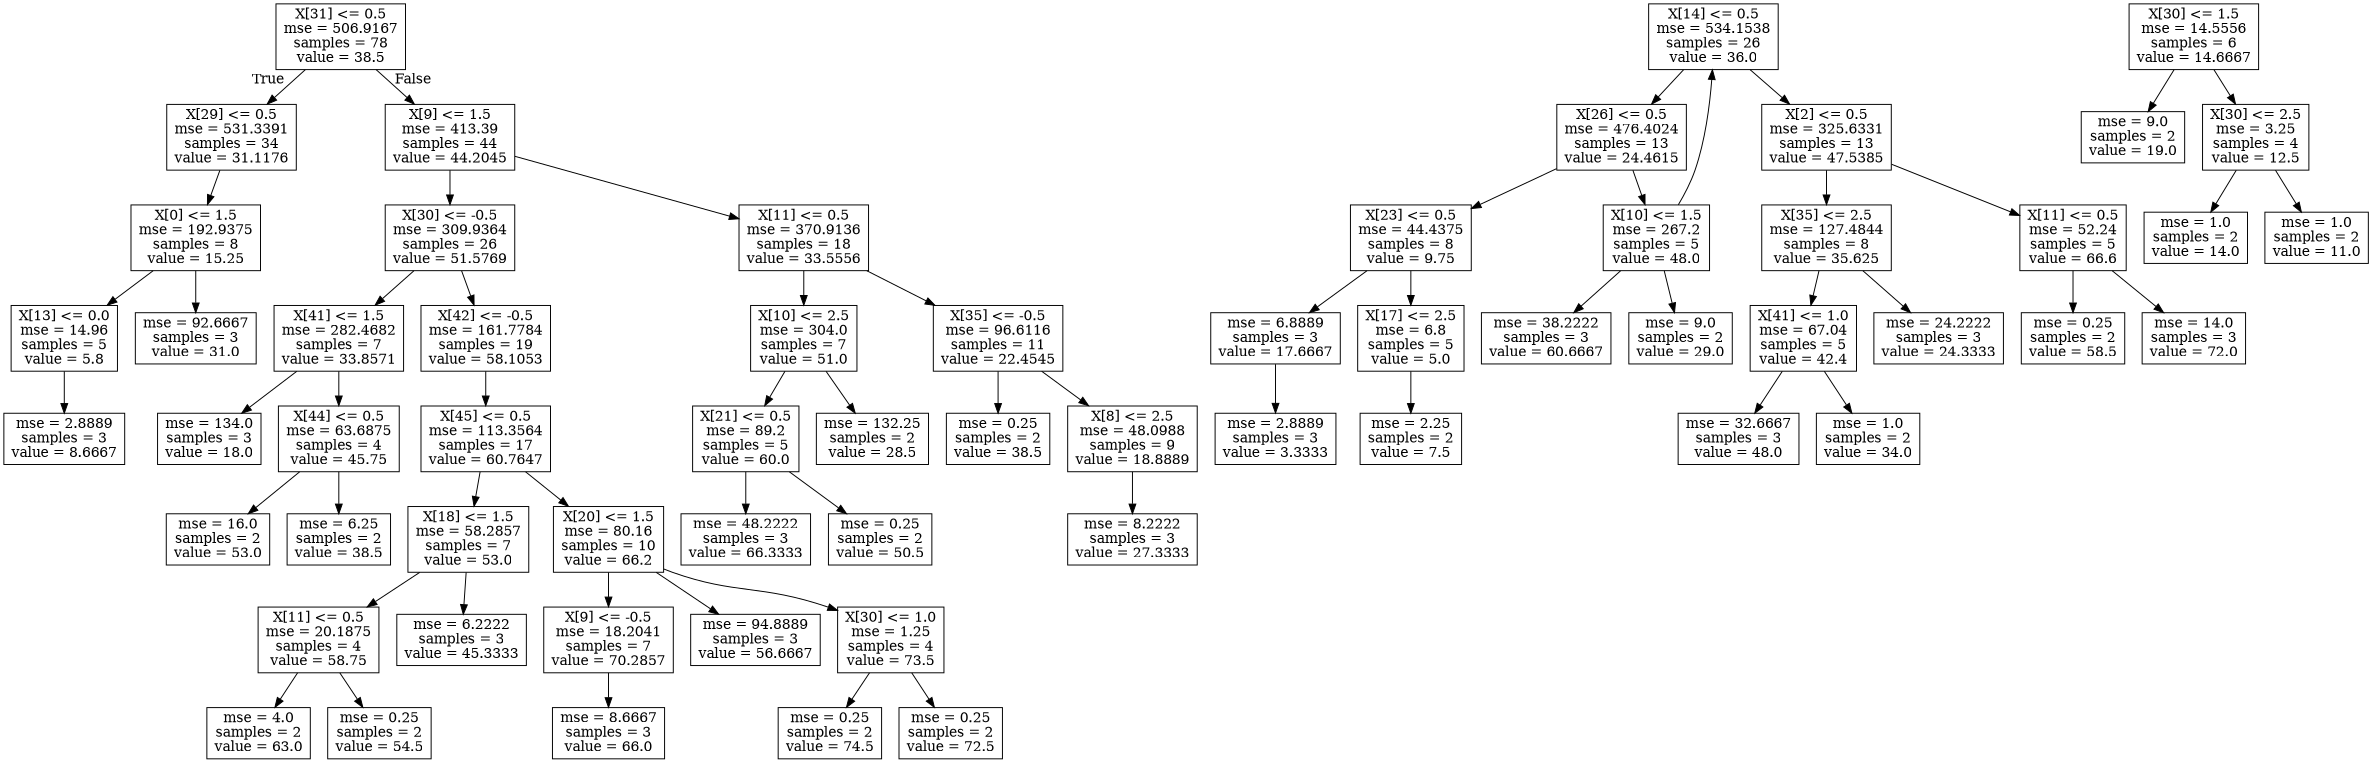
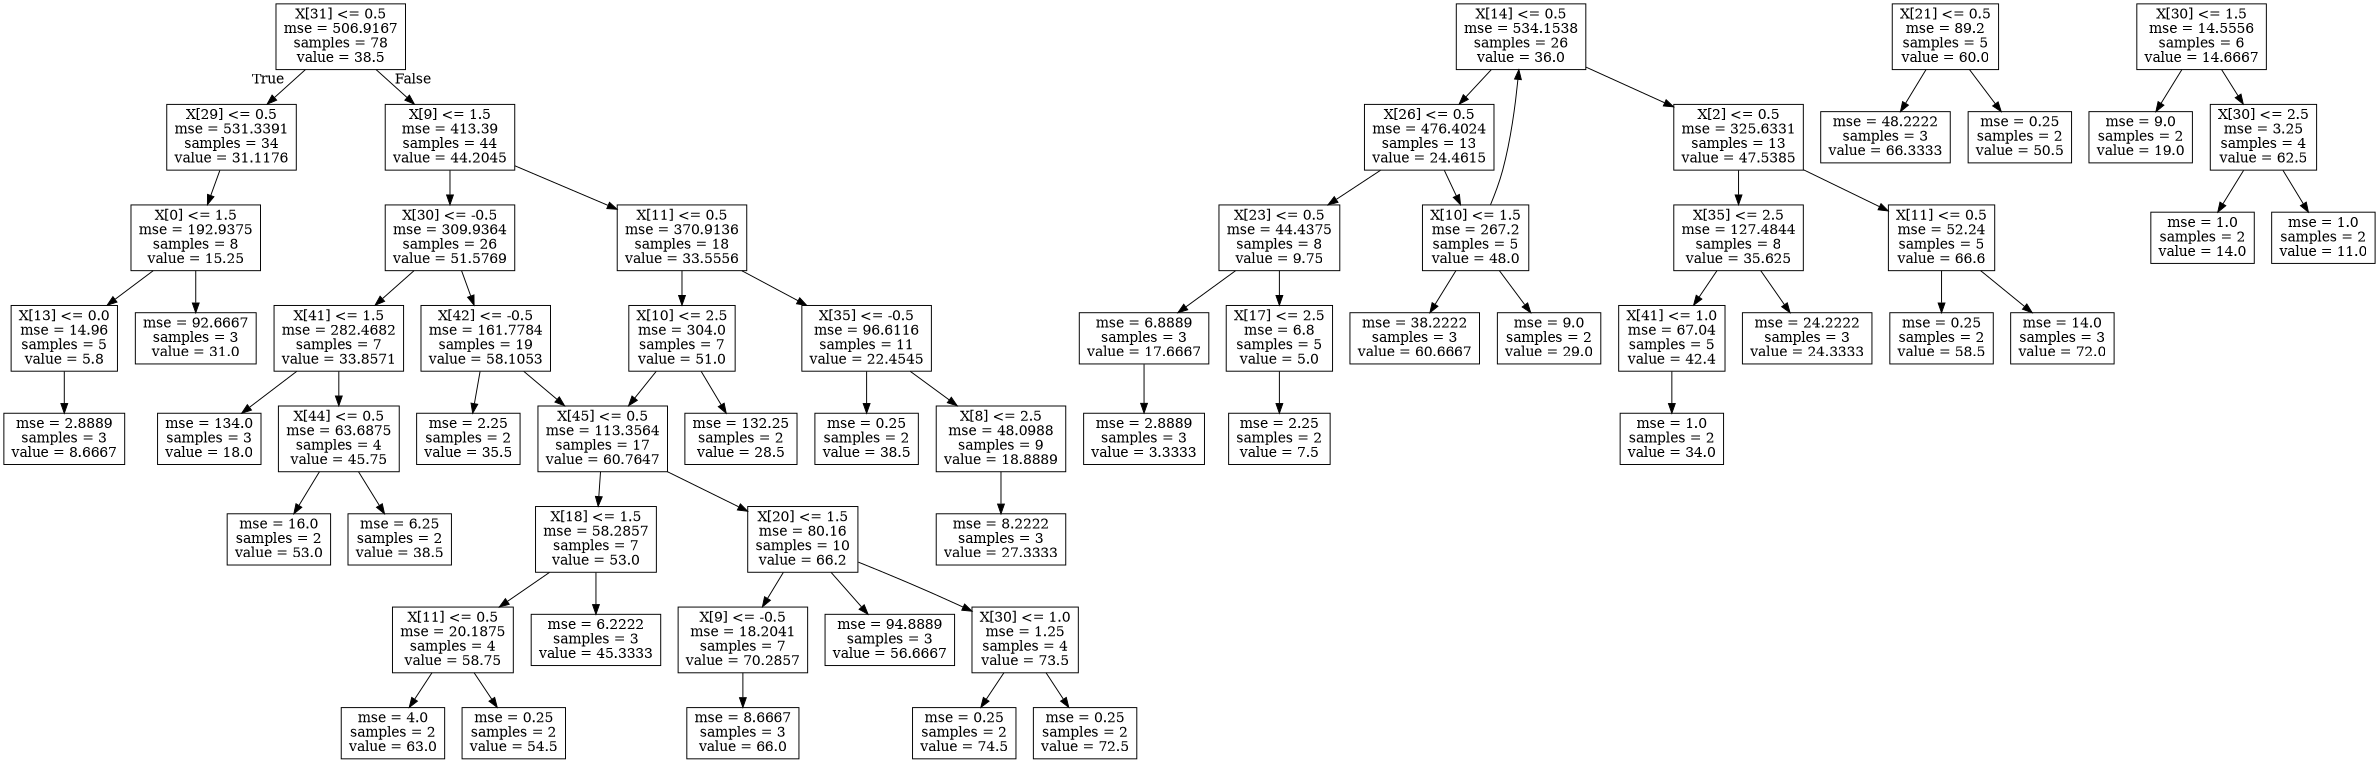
node "X[30] <= 2.5 mse = 3.25 samples = 4 value = 12.5": label "X[30] <= 2.5 mse = 3.25 samples = 4 value = 12.5" -> "X[30] <= 2.5 mse = 3.25 samples = 4 value = 62.5"
edge "X[10] <= 2.5 mse = 304.0 samples = 7 value = 51.0" -> "X[21] <= 0.5 mse = 89.2 samples = 5 value = 60.0": now "X[10] <= 2.5 mse = 304.0 samples = 7 value = 51.0" -> "X[45] <= 0.5 mse = 113.3564 samples = 17 value = 60.7647"
node "mse = 2.25 samples = 2 value = 35.5": added
node "mse = 32.6667 samples = 3 value = 48.0": removed
